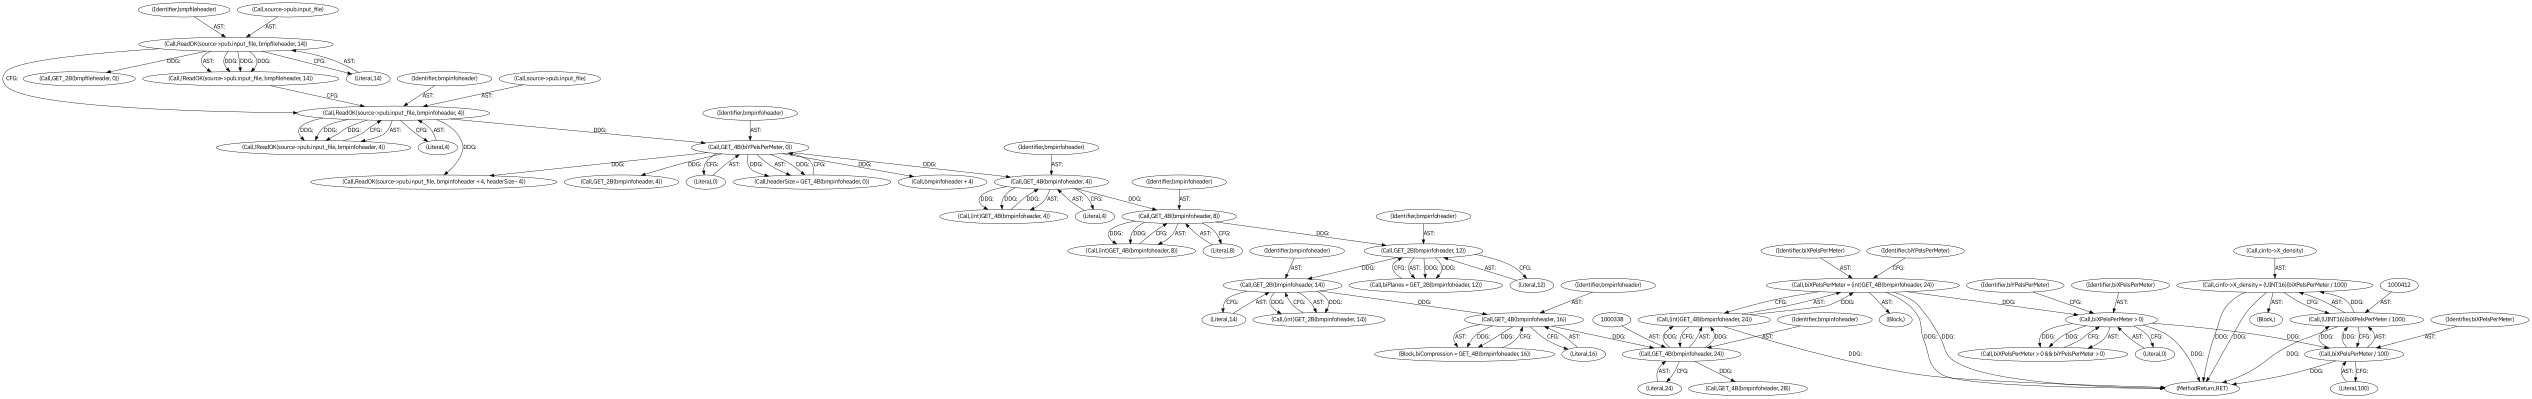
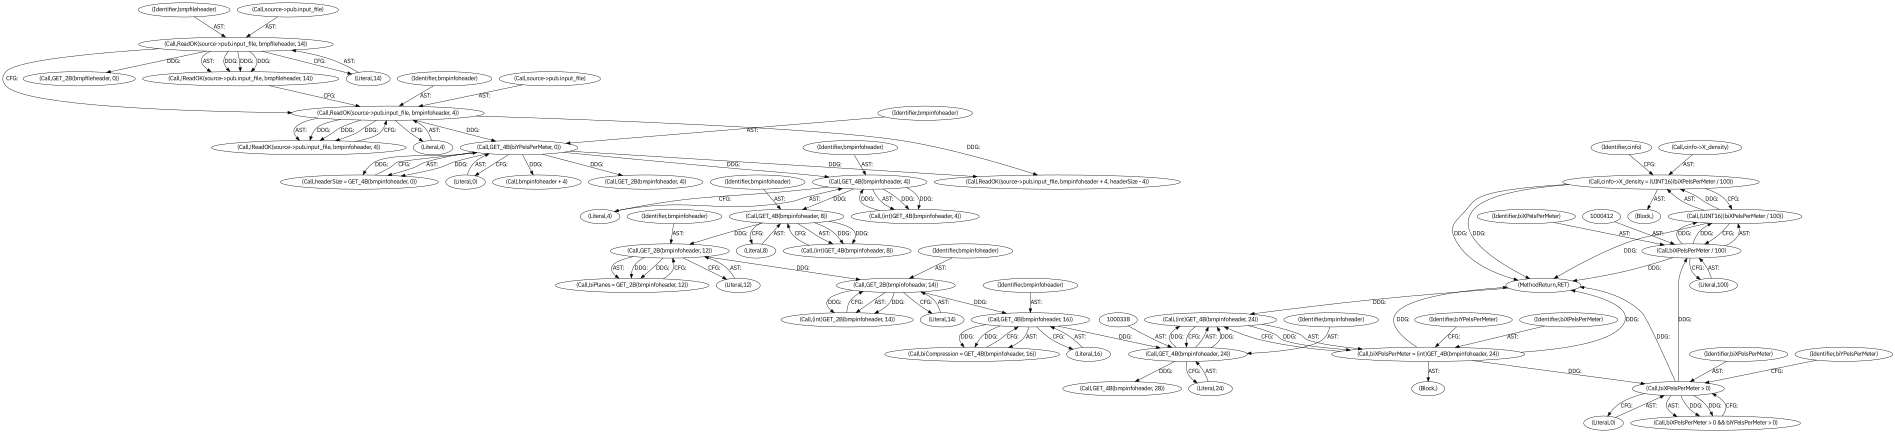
node "(Identifier,cinfo)": added
edge "1000412" -> "(Call,(UINT16)(biXPelsPerMeter / 100))": now "1000412" -> "(Call,biXPelsPerMeter / 100)"
node "(Block,biCompression = GET_4B(bmpinfoheader, 16))": label "(Block,biCompression = GET_4B(bmpinfoheader, 16))" -> "(Call,biCompression = GET_4B(bmpinfoheader, 16))"
edge "(Call,(int)GET_4B(bmpinfoheader, 24))" -> "(MethodReturn,RET)": reversed
